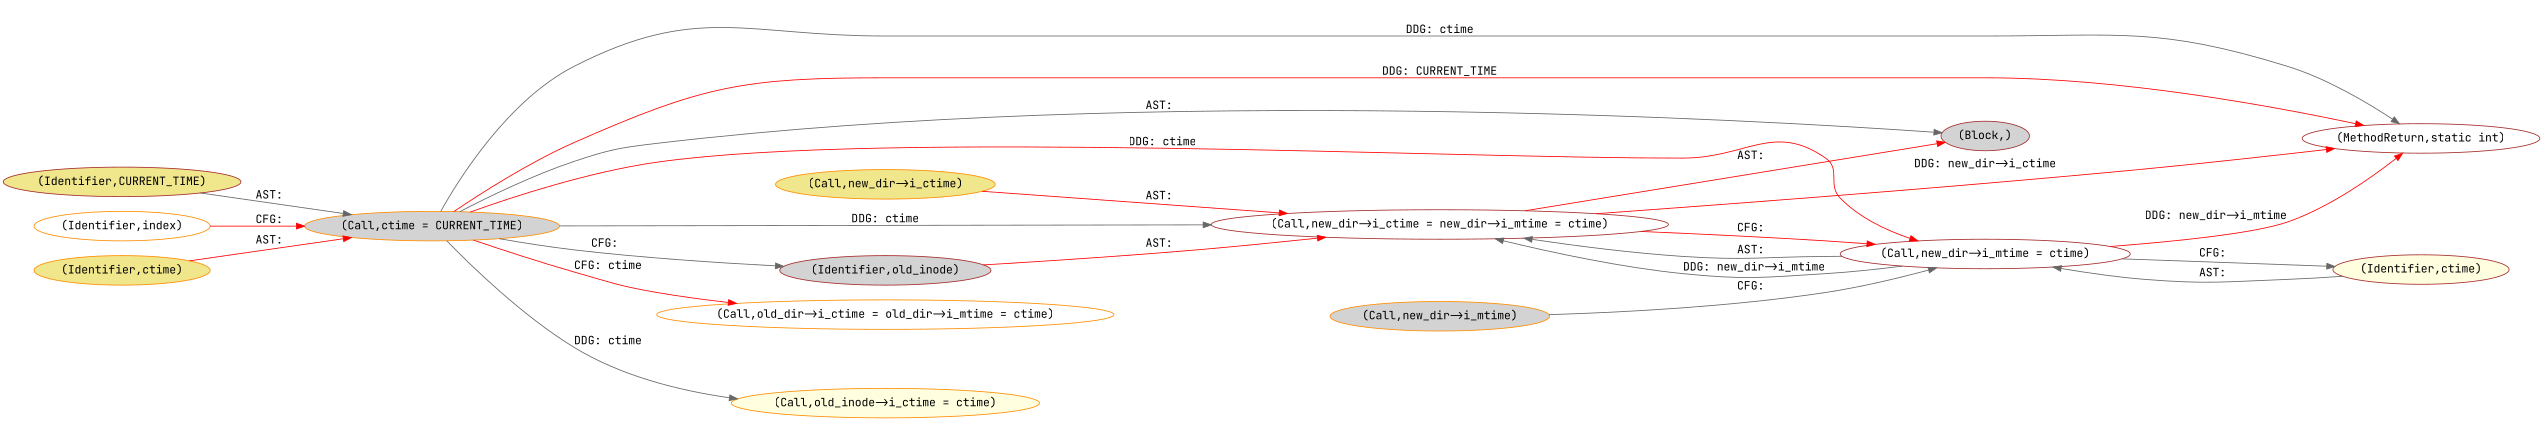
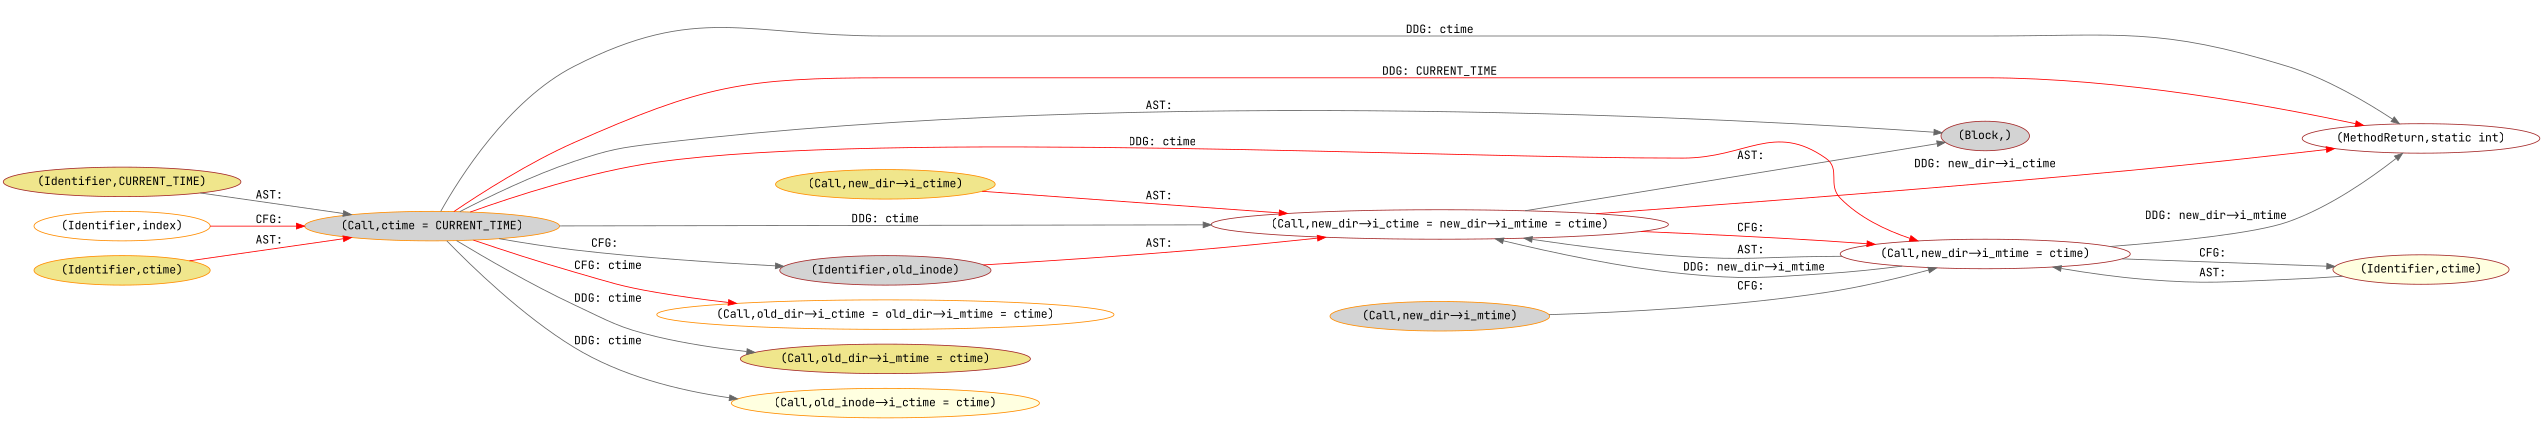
edge "(Call,new_dir->i_ctime = new_dir->i_mtime = ctime)" -> "(Block,)": color red -> gray40
edge "(Call,new_dir->i_mtime = ctime)" -> "(MethodReturn,static int)": color red -> gray40
node "(Call,old_dir->i_mtime = ctime)": added
